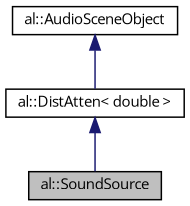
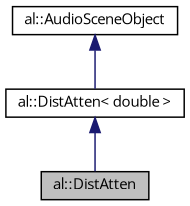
node "al::SoundSource": label "al::SoundSource" -> "al::DistAtten"
